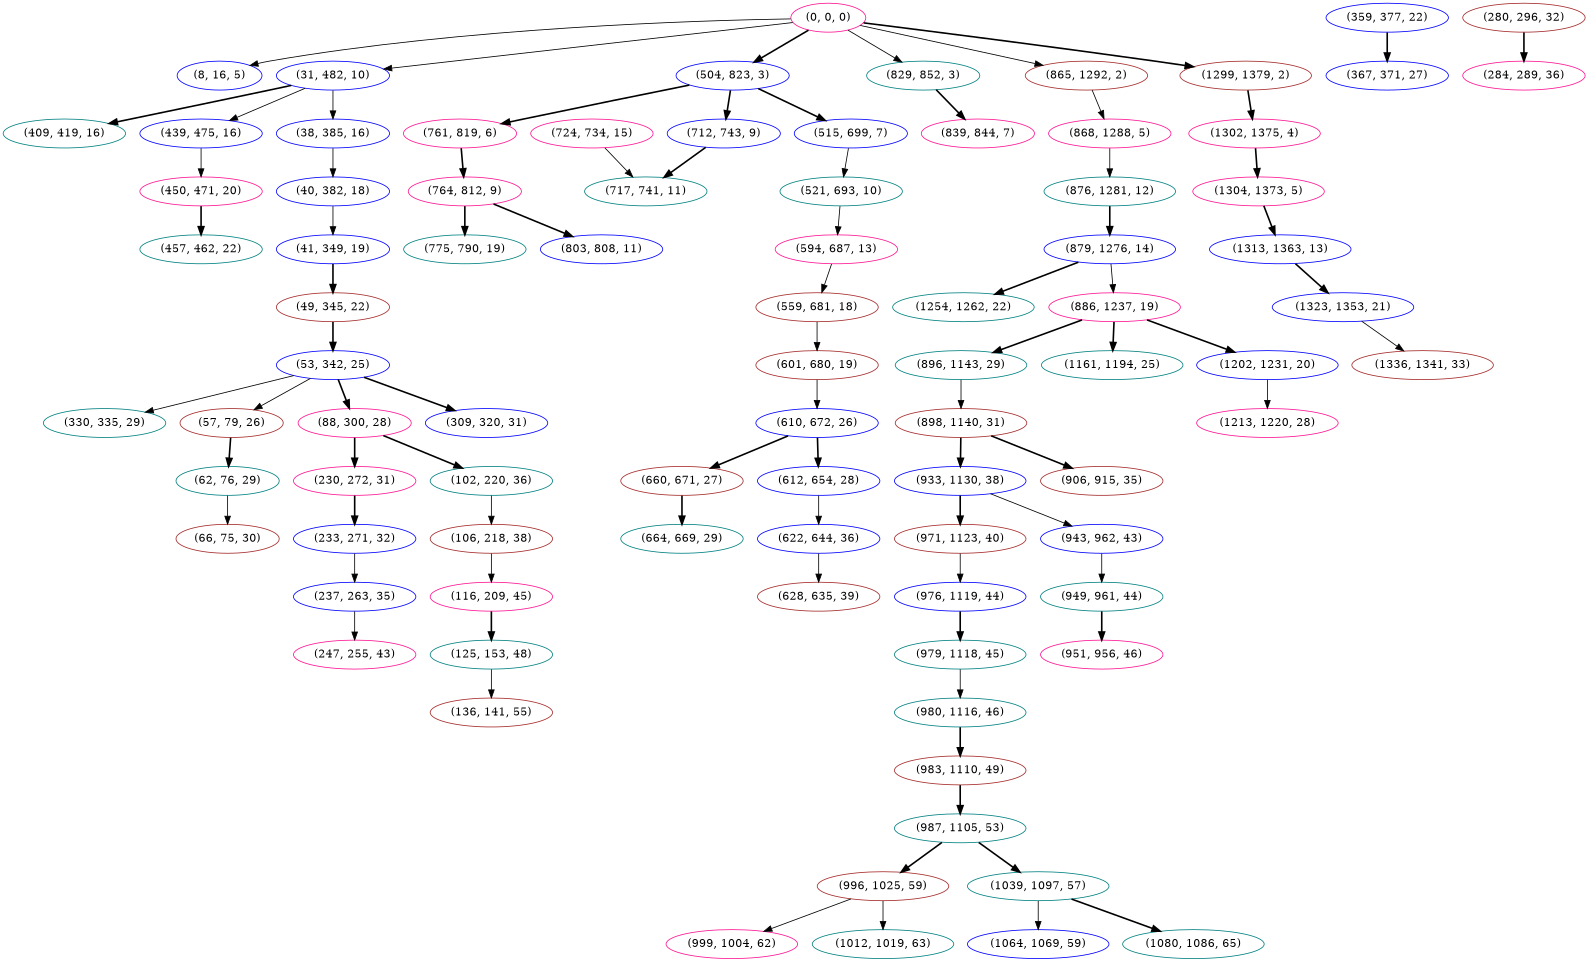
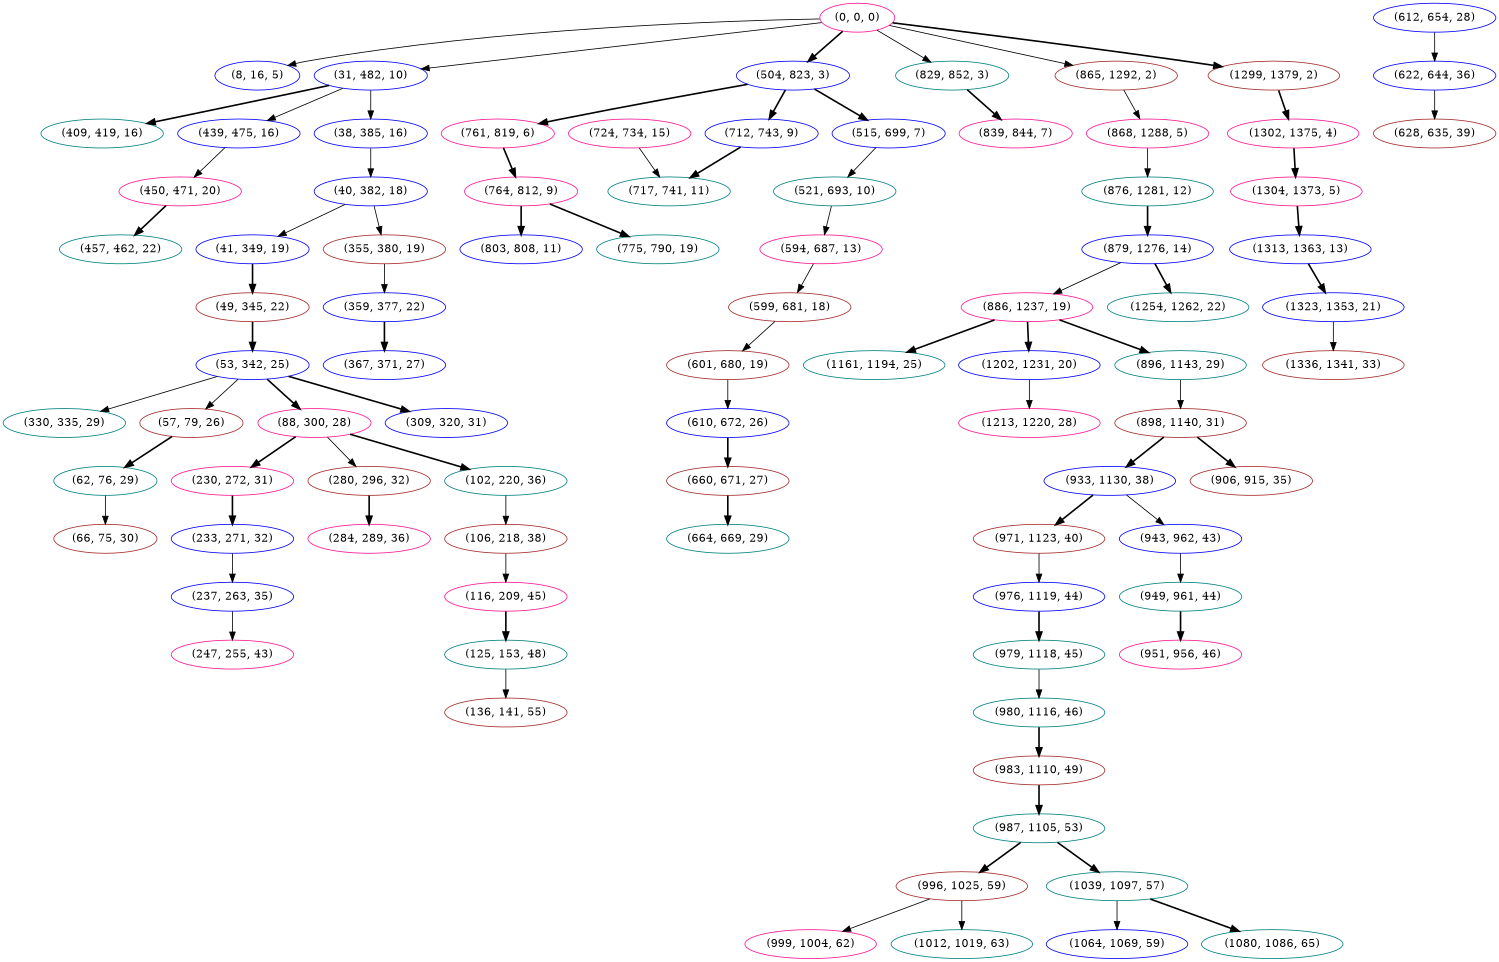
node "(355, 380, 19)": added
node "(559, 681, 18)": label "(559, 681, 18)" -> "(599, 681, 18)"
edge "(610, 672, 26)" -> "(612, 654, 28)": removed
edge "(88, 300, 28)" -> "(280, 296, 32)": added
